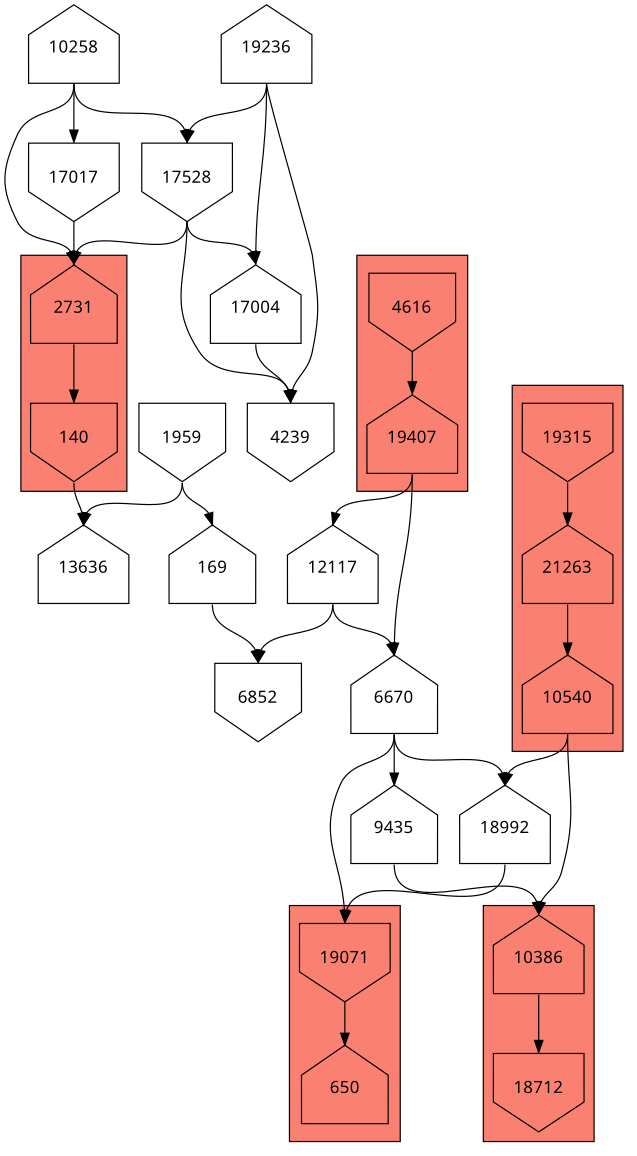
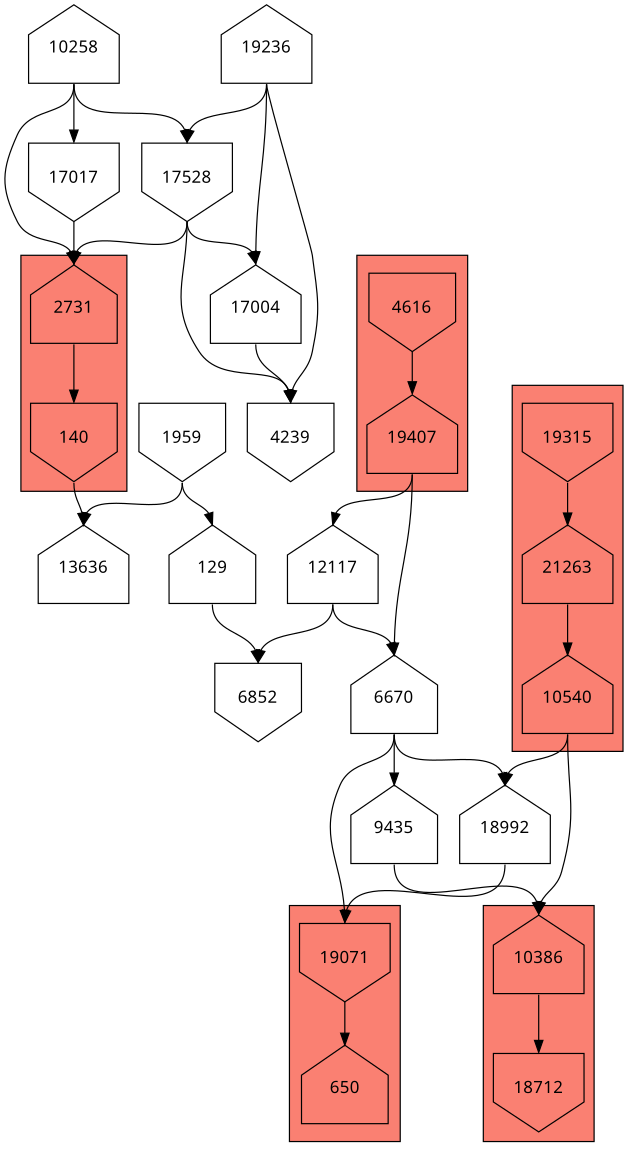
node "169": label "169" -> "129"
